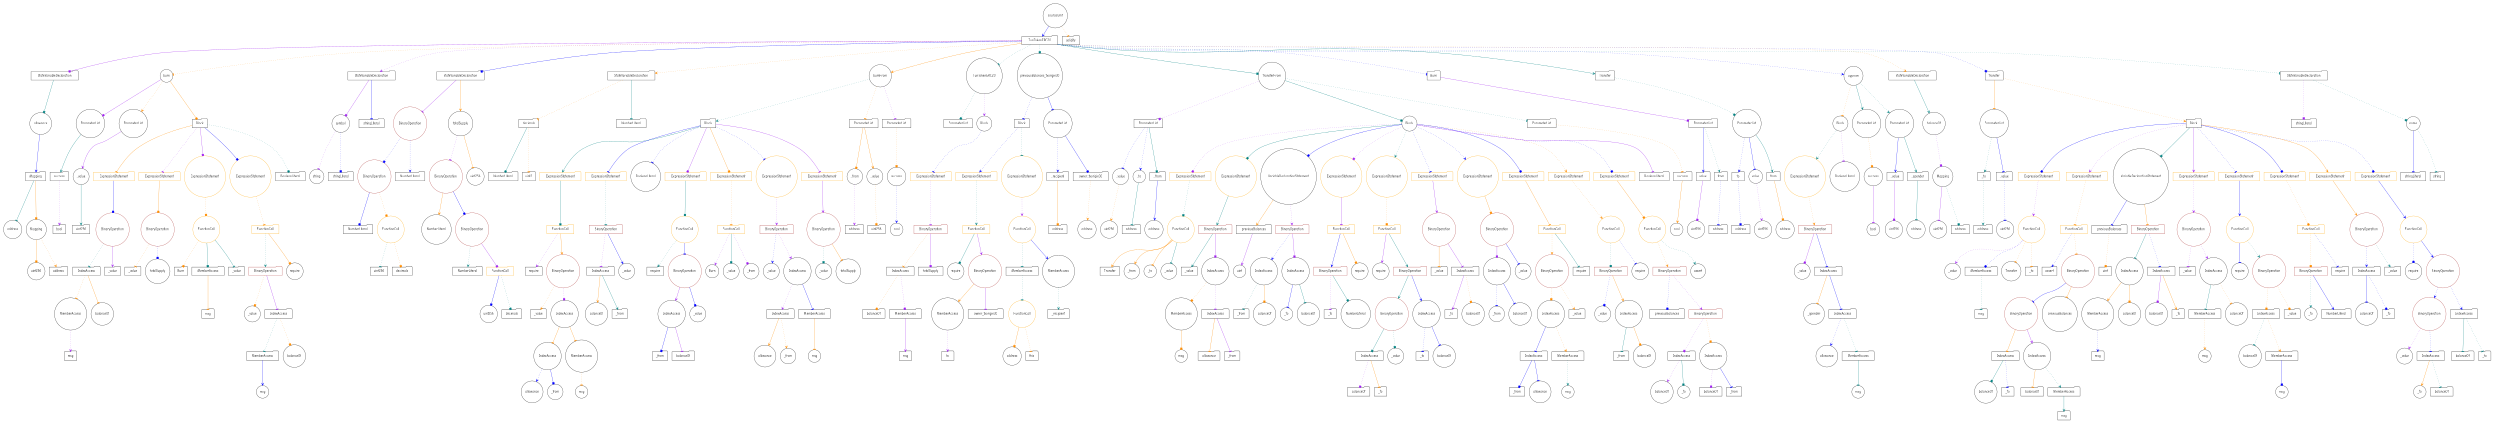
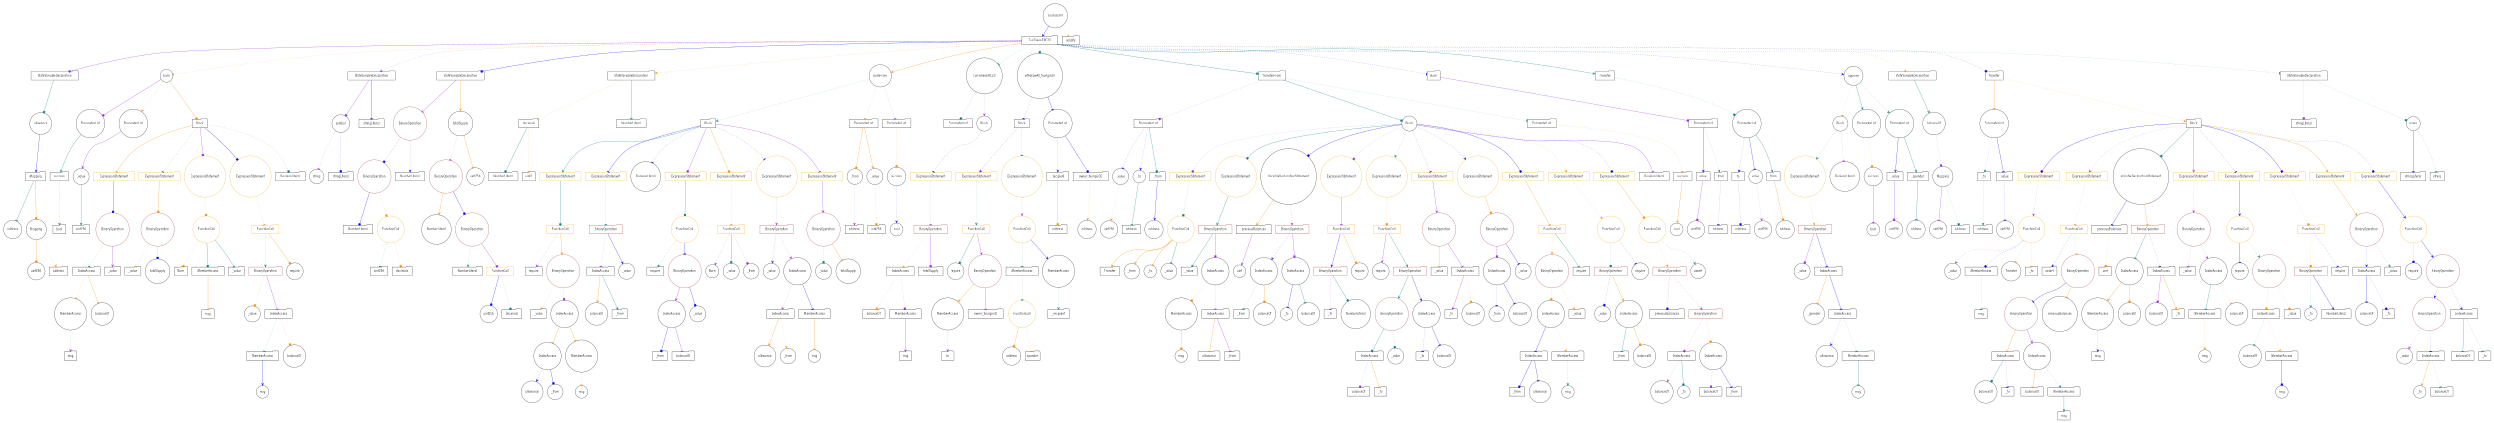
node "previousBalances_txorigin30": label "previousBalances_txorigin30" -> "withdrawAll_txorigin30"
node "transferFrom": shape circle -> folder
node "this": label "this" -> "spender"
